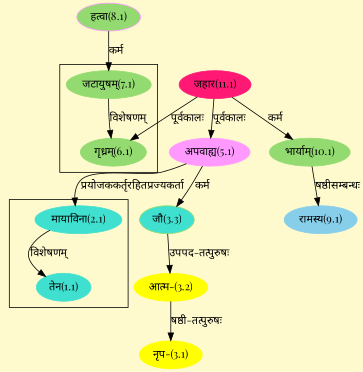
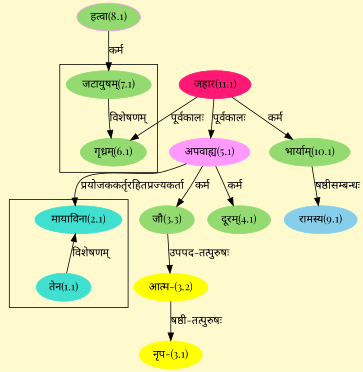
node "जौ(3.3)": fillcolor #40e0d0 -> #93db70
node "दूरम्(4.1)": added
edge "मायाविना(2.1)" -> "तेन(1.1)": reversed
